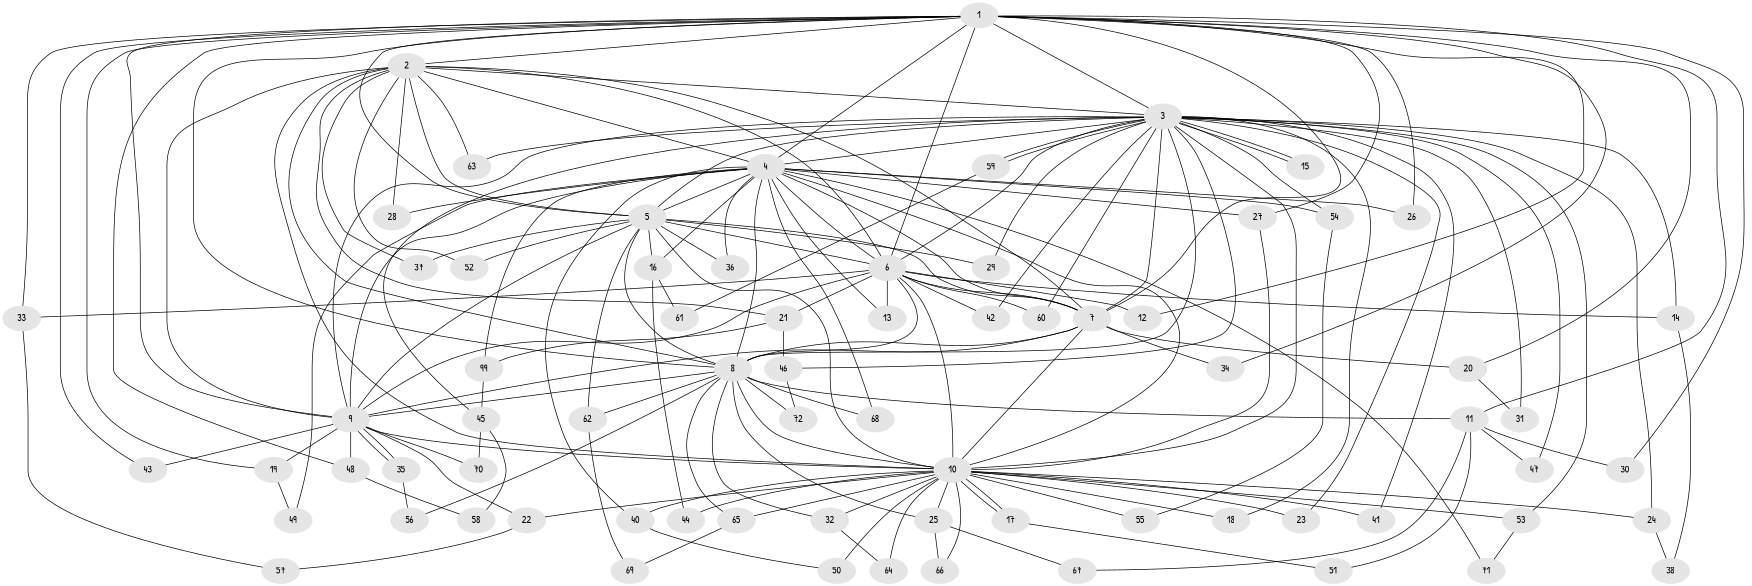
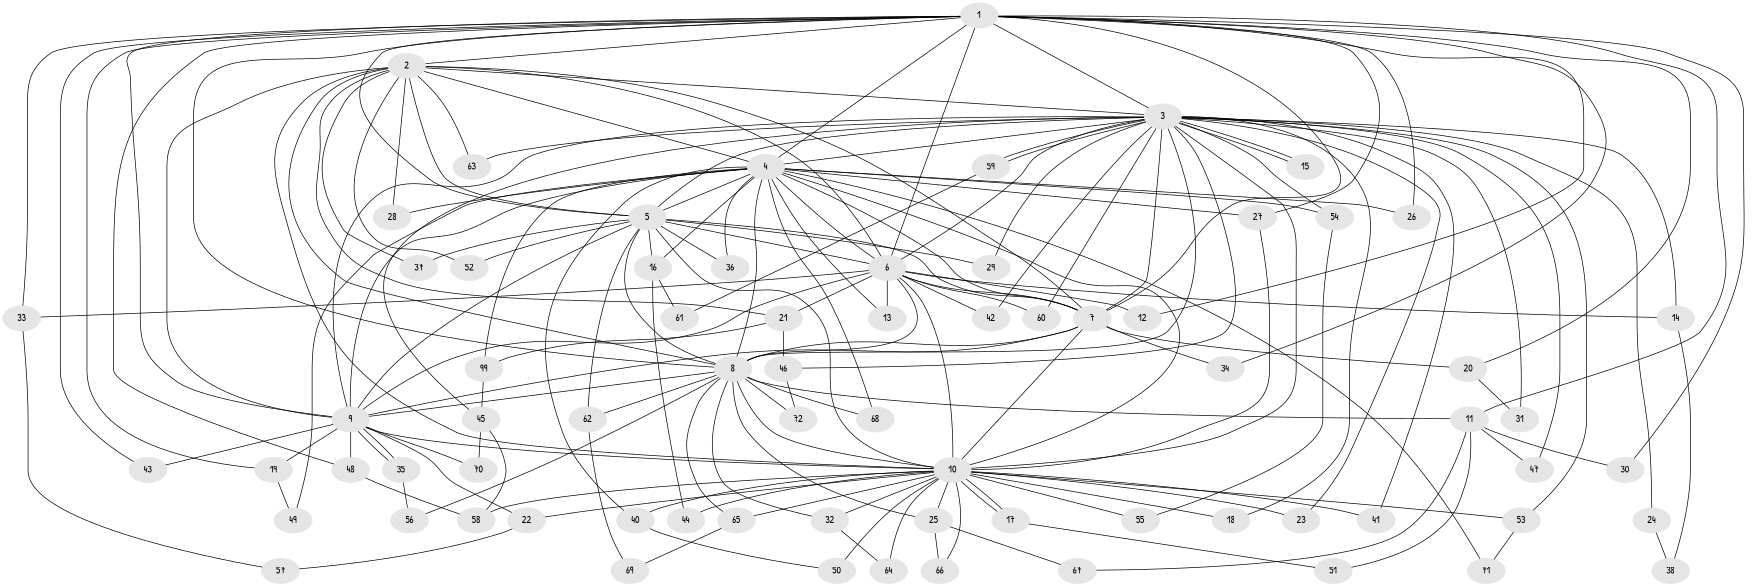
edge "10" -- "24": now "10" -- "58"
